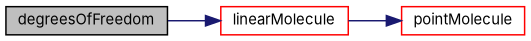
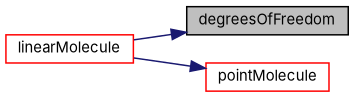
edge "degreesOfFreedom" -> "linearMolecule": reversed
